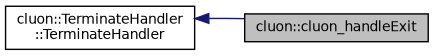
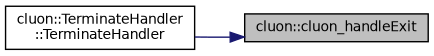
edge "cluon::cluon_handleExit" -> "cluon::TerminateHandler ::TerminateHandler": reversed
